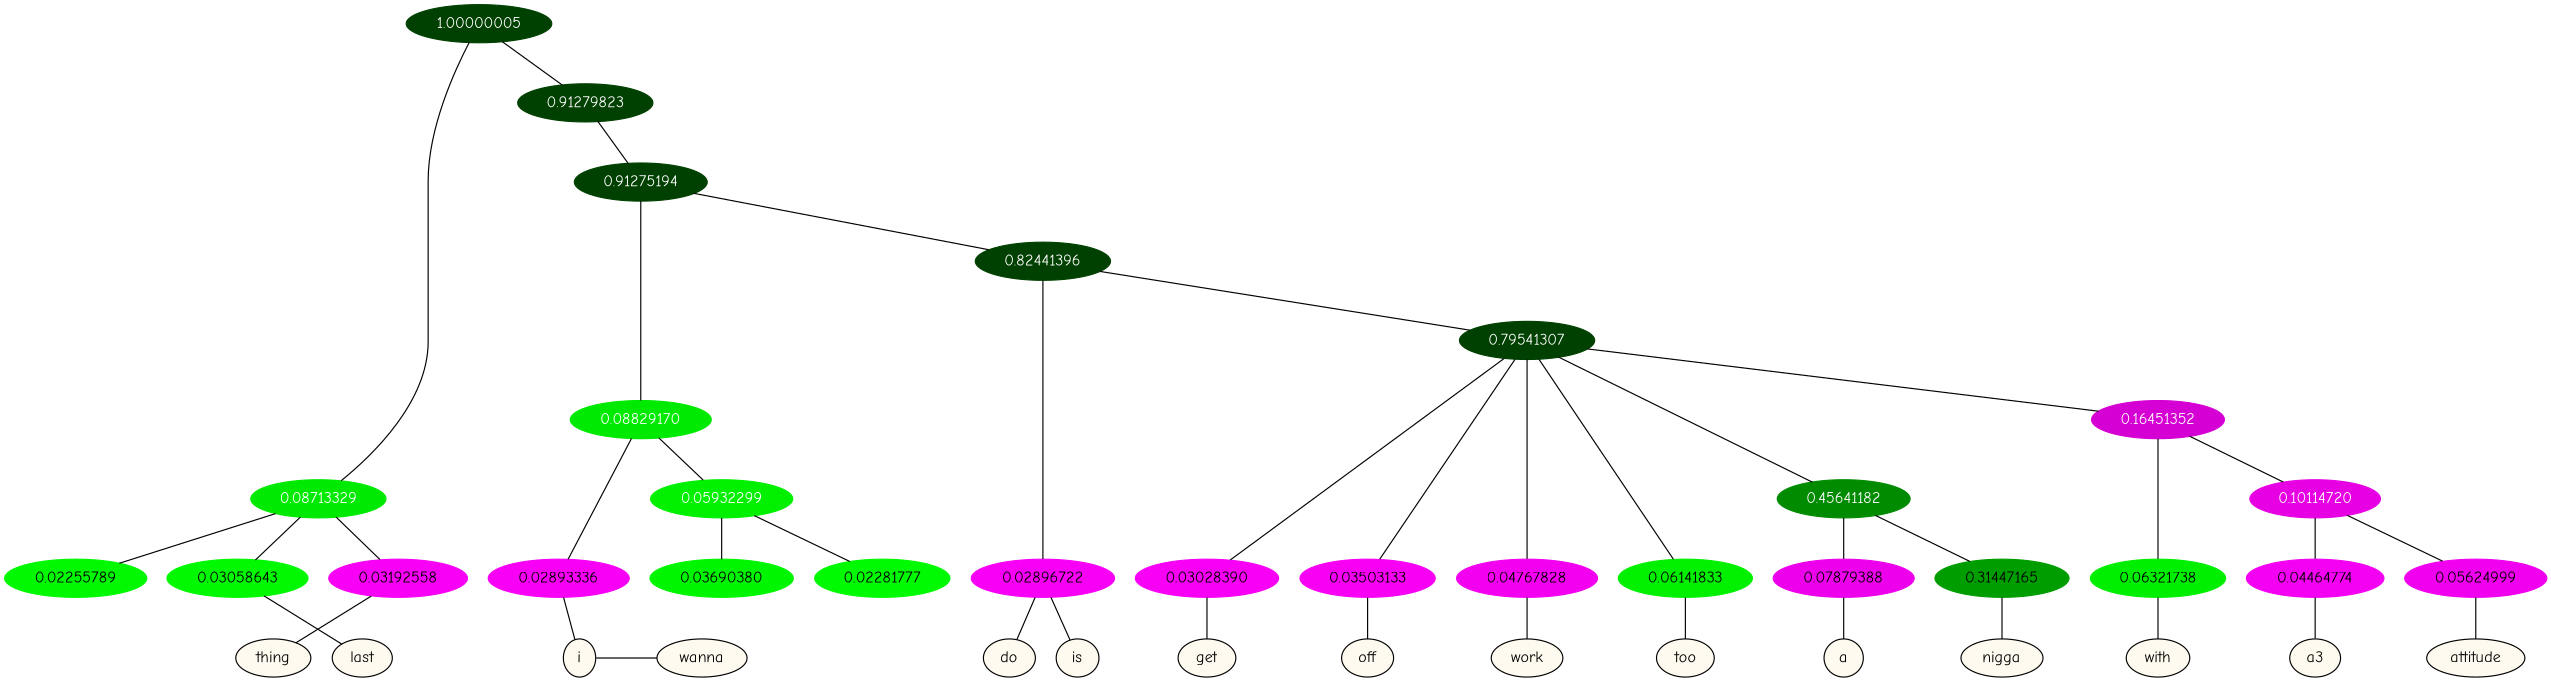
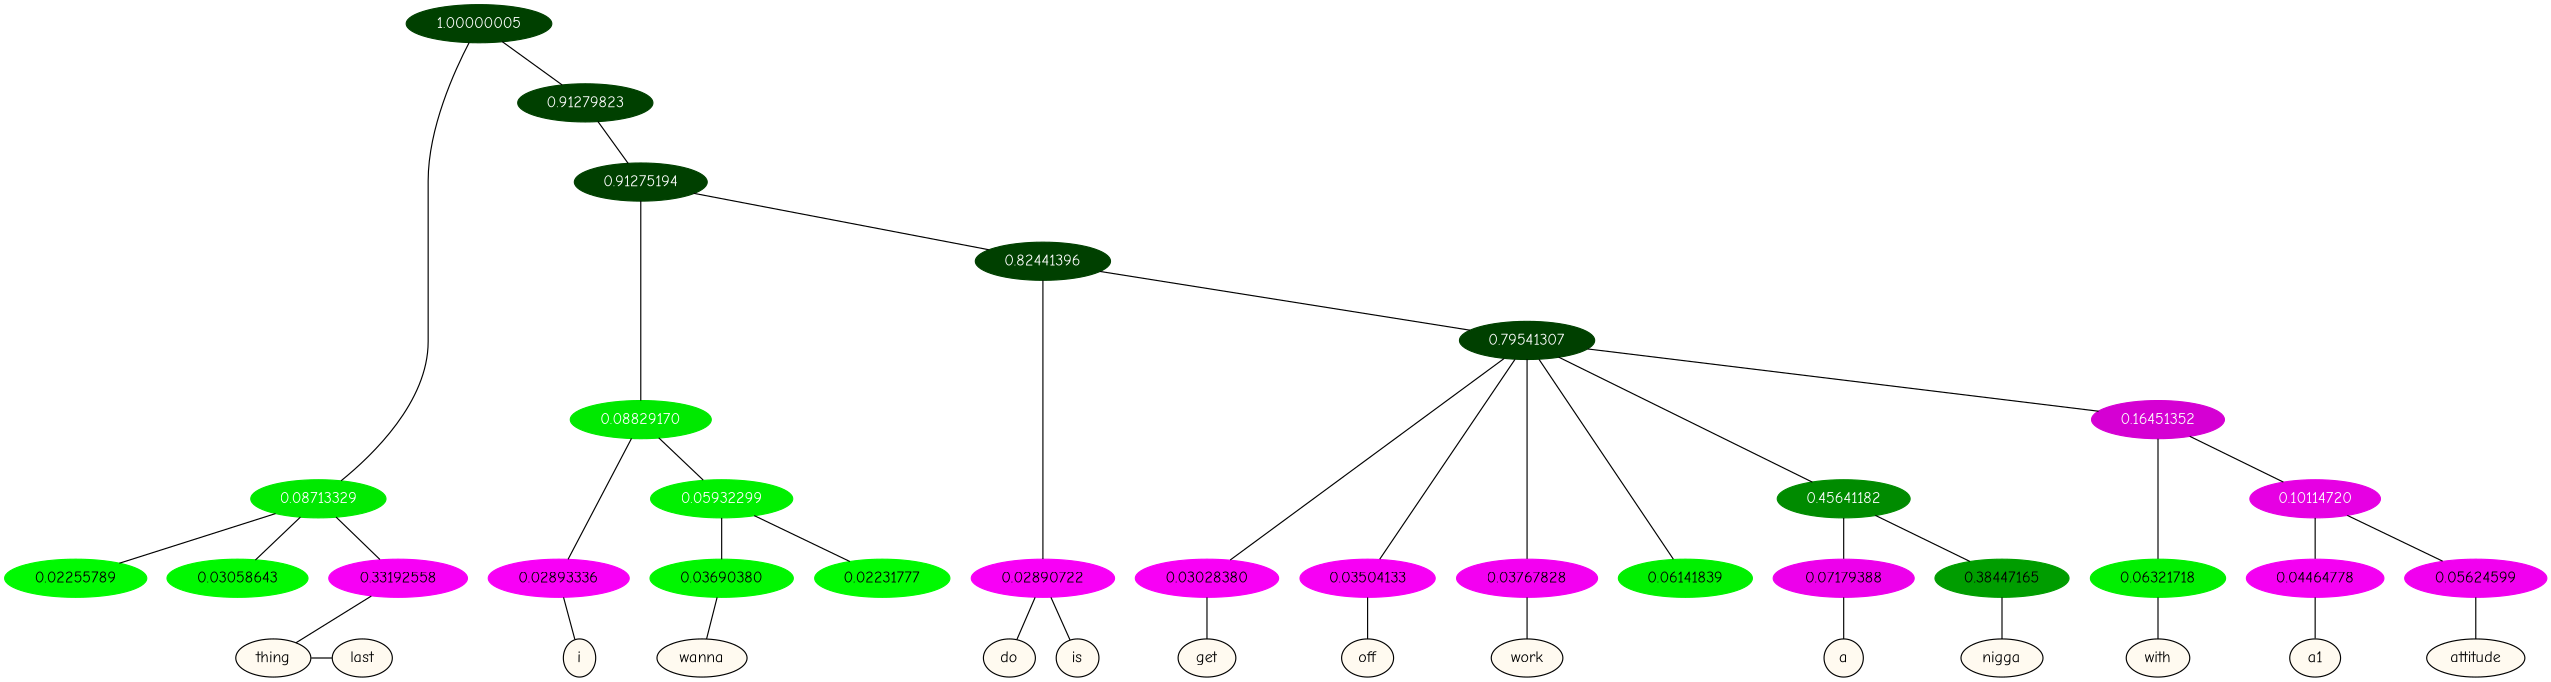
node "0.03192558": label "0.03192558" -> "0.33192558"
node "0.02281777": label "0.02281777" -> "0.02231777"
node "0.02896722": label "0.02896722" -> "0.02890722"
node "0.03028390": label "0.03028390" -> "0.03028380"
node "0.03503133": label "0.03503133" -> "0.03504133"
node "0.04767828": label "0.04767828" -> "0.03767828"
node "0.06141833": label "0.06141833" -> "0.06141839"
node "0.07879388": label "0.07879388" -> "0.07179388"
node "0.31447165": label "0.31447165" -> "0.38447165"
node "0.06321738": label "0.06321738" -> "0.06321718"
node "0.04464774": label "0.04464774" -> "0.04464778"
node "0.05624999": label "0.05624999" -> "0.05624599"
edge "0.03058643" -- "last": now "thing" -- "last"
edge "i" -- "wanna": now "0.03690380" -- "wanna"
node "too": removed
node "a3": label "a3" -> "a1"
